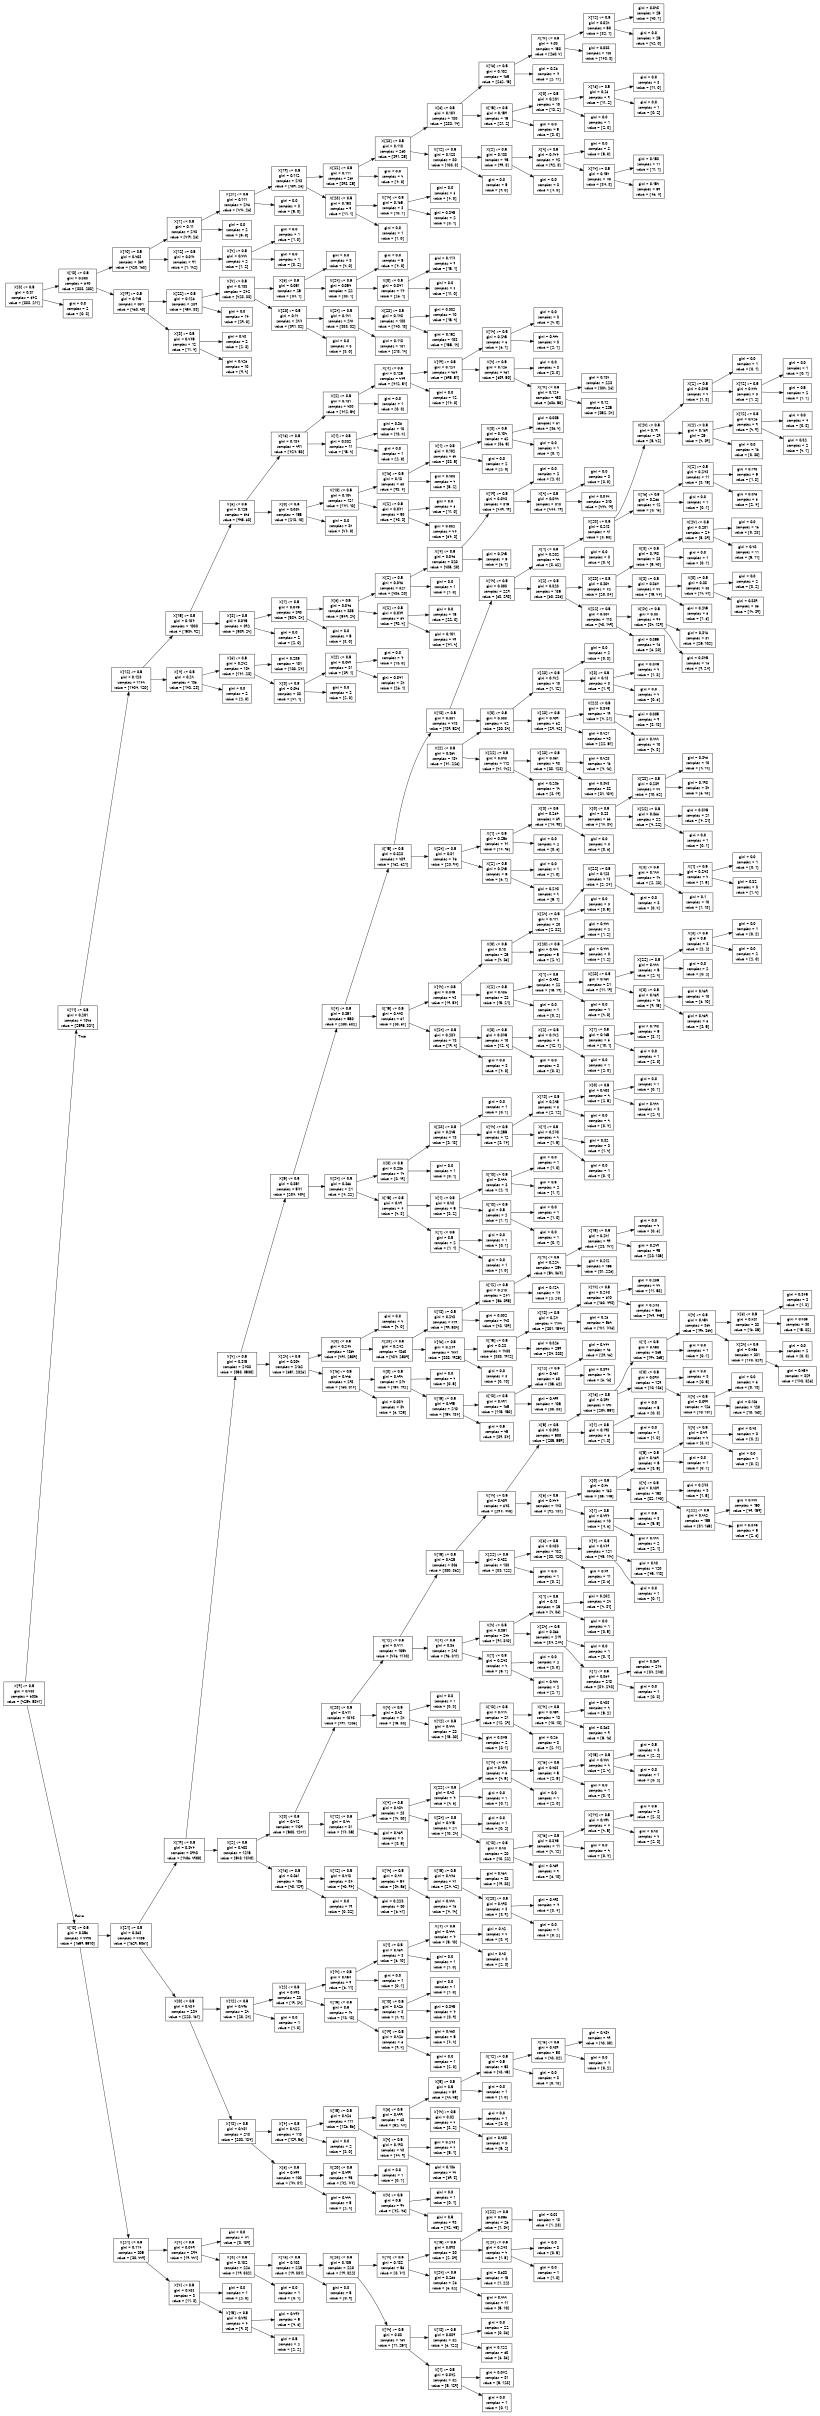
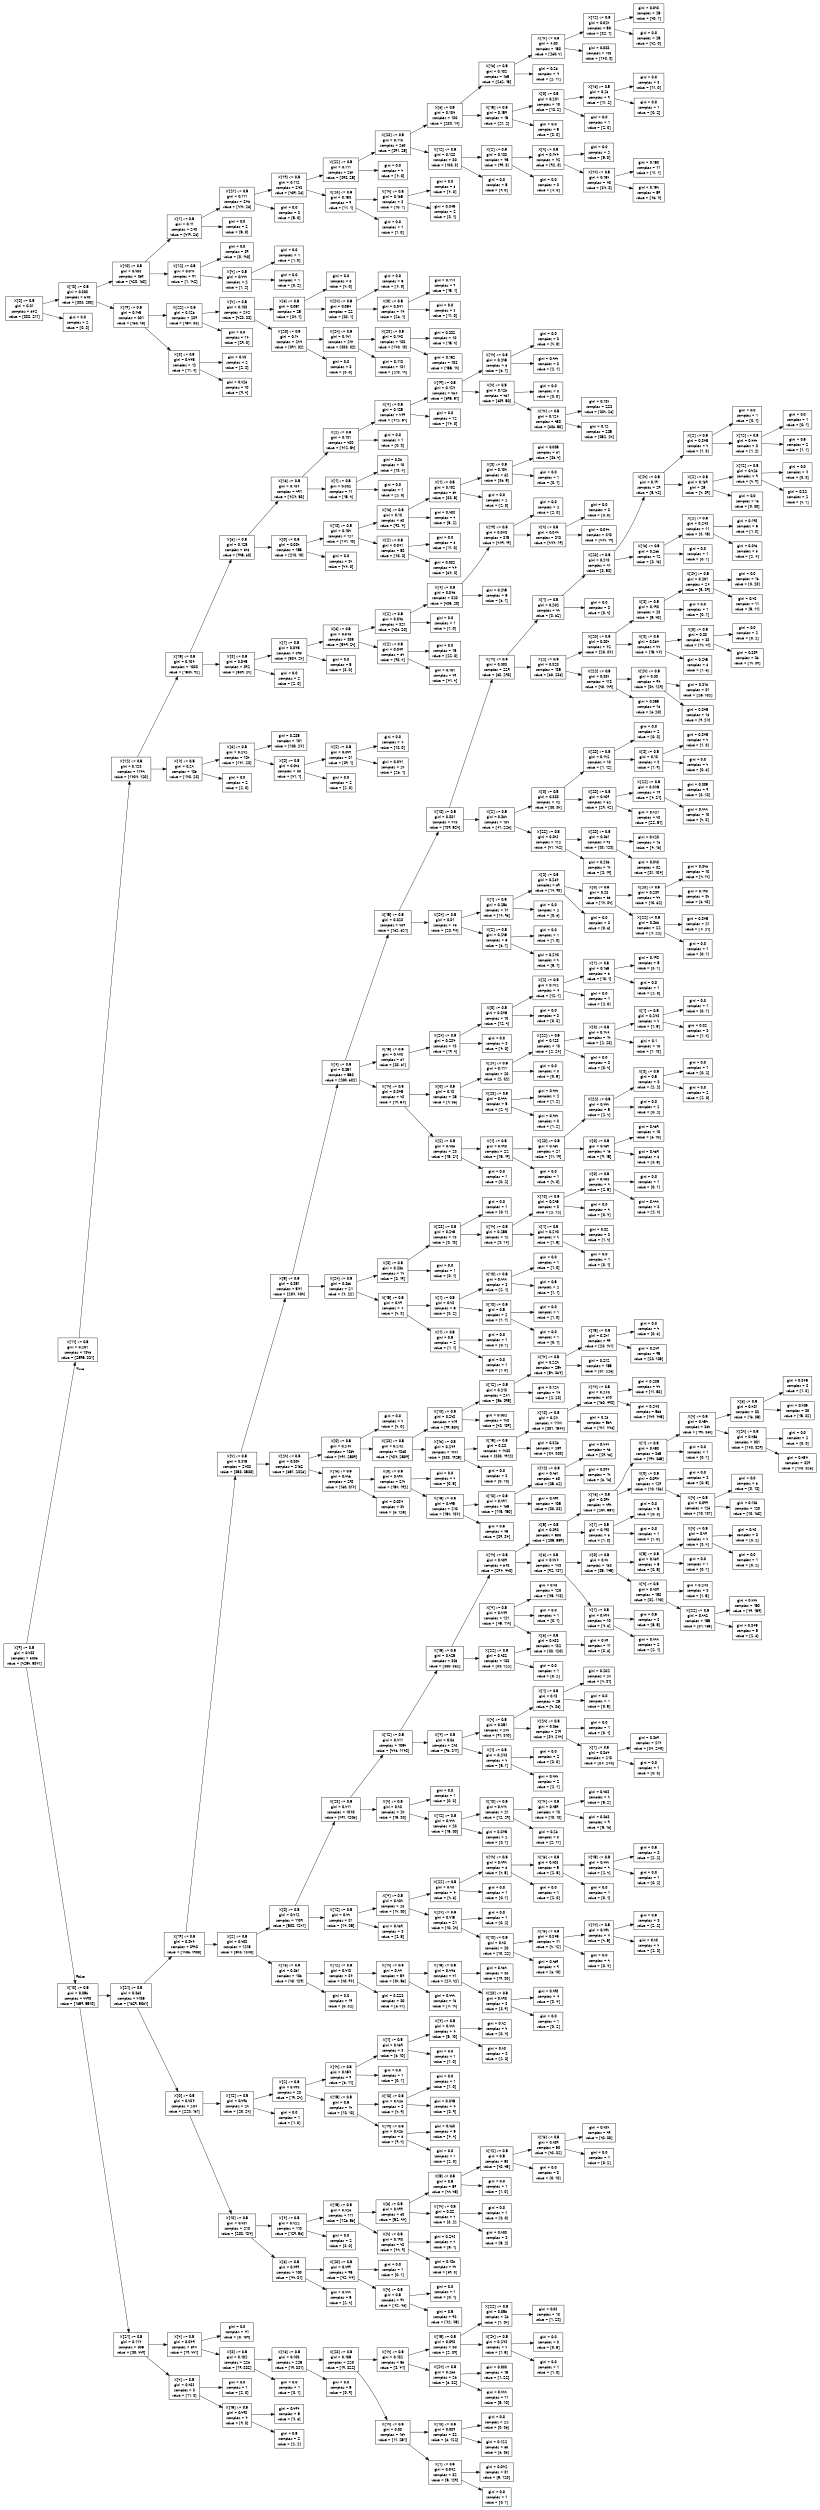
node "gini = 0.0 samples = 89 value = [0, 140]": added
edge "X[13] <= 0.5 gini = 0.331 samples = 413 value = [139, 524]" -> "X[0] <= 0.5 gini = 0.388 samples = 72 value = [30, 84]": now "X[13] <= 0.5 gini = 0.331 samples = 413 value = [139, 524]" -> "X[2] <= 0.5 gini = 0.364 samples = 184 value = [71, 226]"
edge "X[15] <= 0.5 gini = 0.473 samples = 61 value = [38, 61]" -> "X[14] <= 0.5 gini = 0.375 samples = 48 value = [19, 57]": now "X[7] <= 0.5 gini = 0.351 samples = 550 value = [200, 682]" -> "X[14] <= 0.5 gini = 0.375 samples = 48 value = [19, 57]"
edge "X[6] <= 0.5 gini = 0.483 samples = 132 value = [83, 120]" -> "X[7] <= 0.5 gini = 0.479 samples = 121 value = [75, 114]": reversed
node "X[4] <= 0.5 gini = 0.079 samples = 297 value = [19, 441]": label "X[4] <= 0.5 gini = 0.079 samples = 297 value = [19, 441]" -> "X[4] <= 0.5 gini = 0.079 samples = 697 value = [19, 441]"
node "gini = 0.683 samples = 15 value = [1, 22]": label "gini = 0.683 samples = 15 value = [1, 22]" -> "gini = 0.083 samples = 15 value = [1, 22]"
